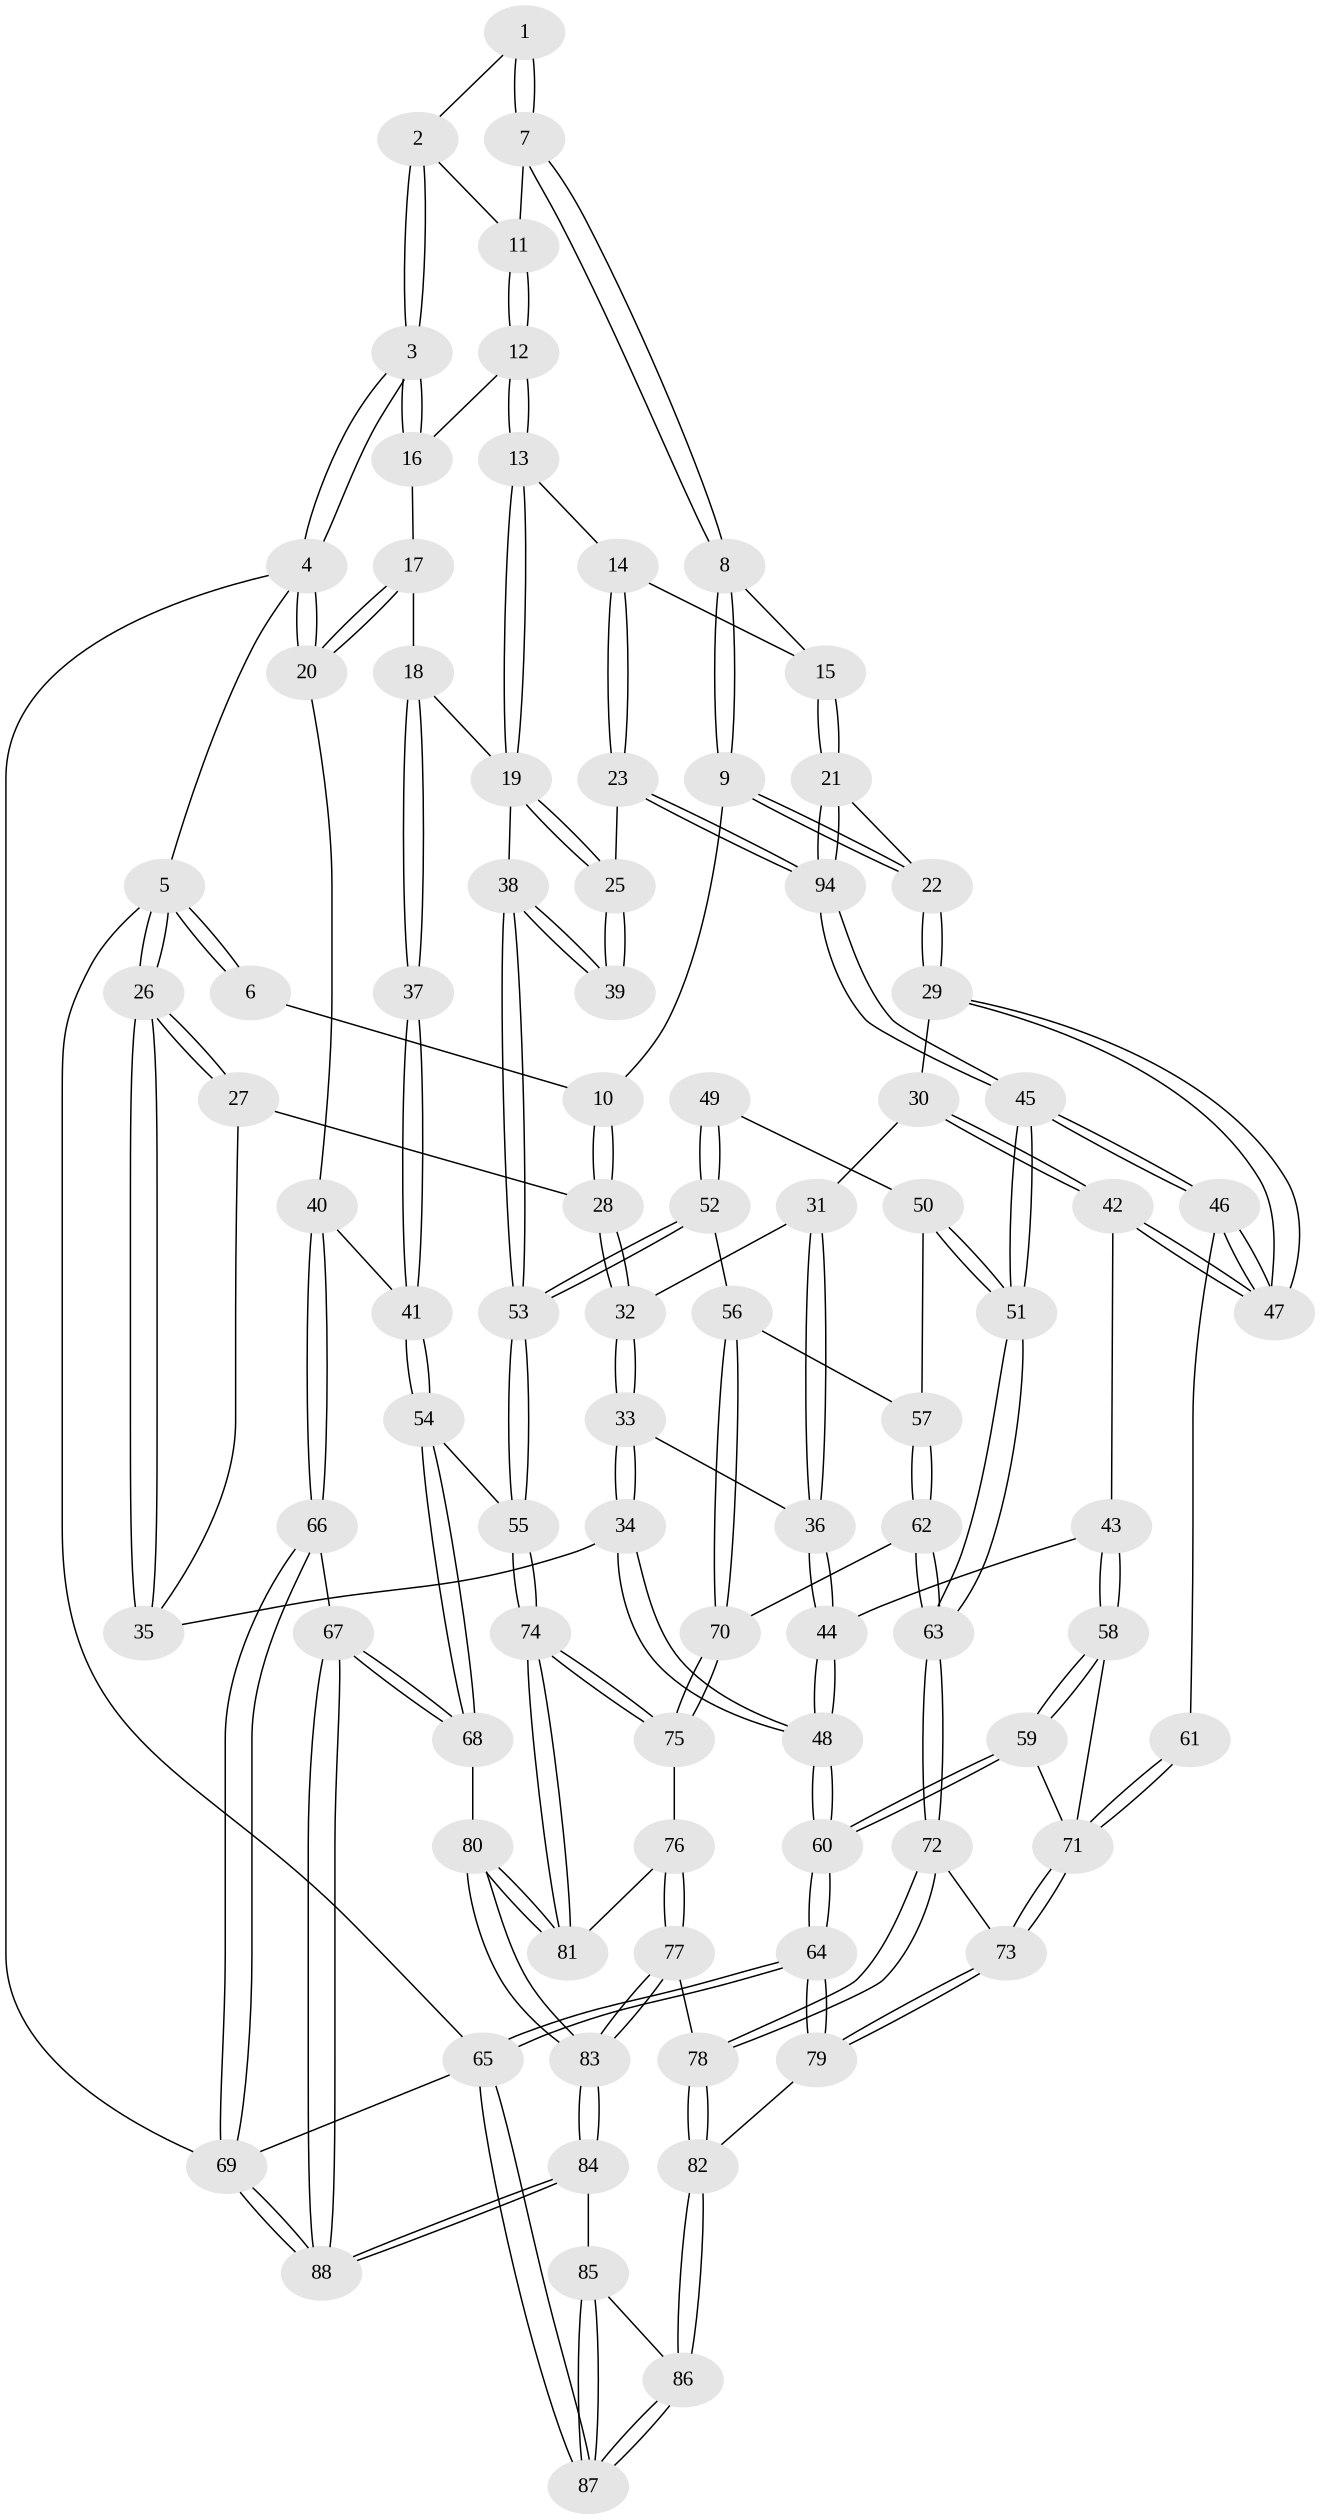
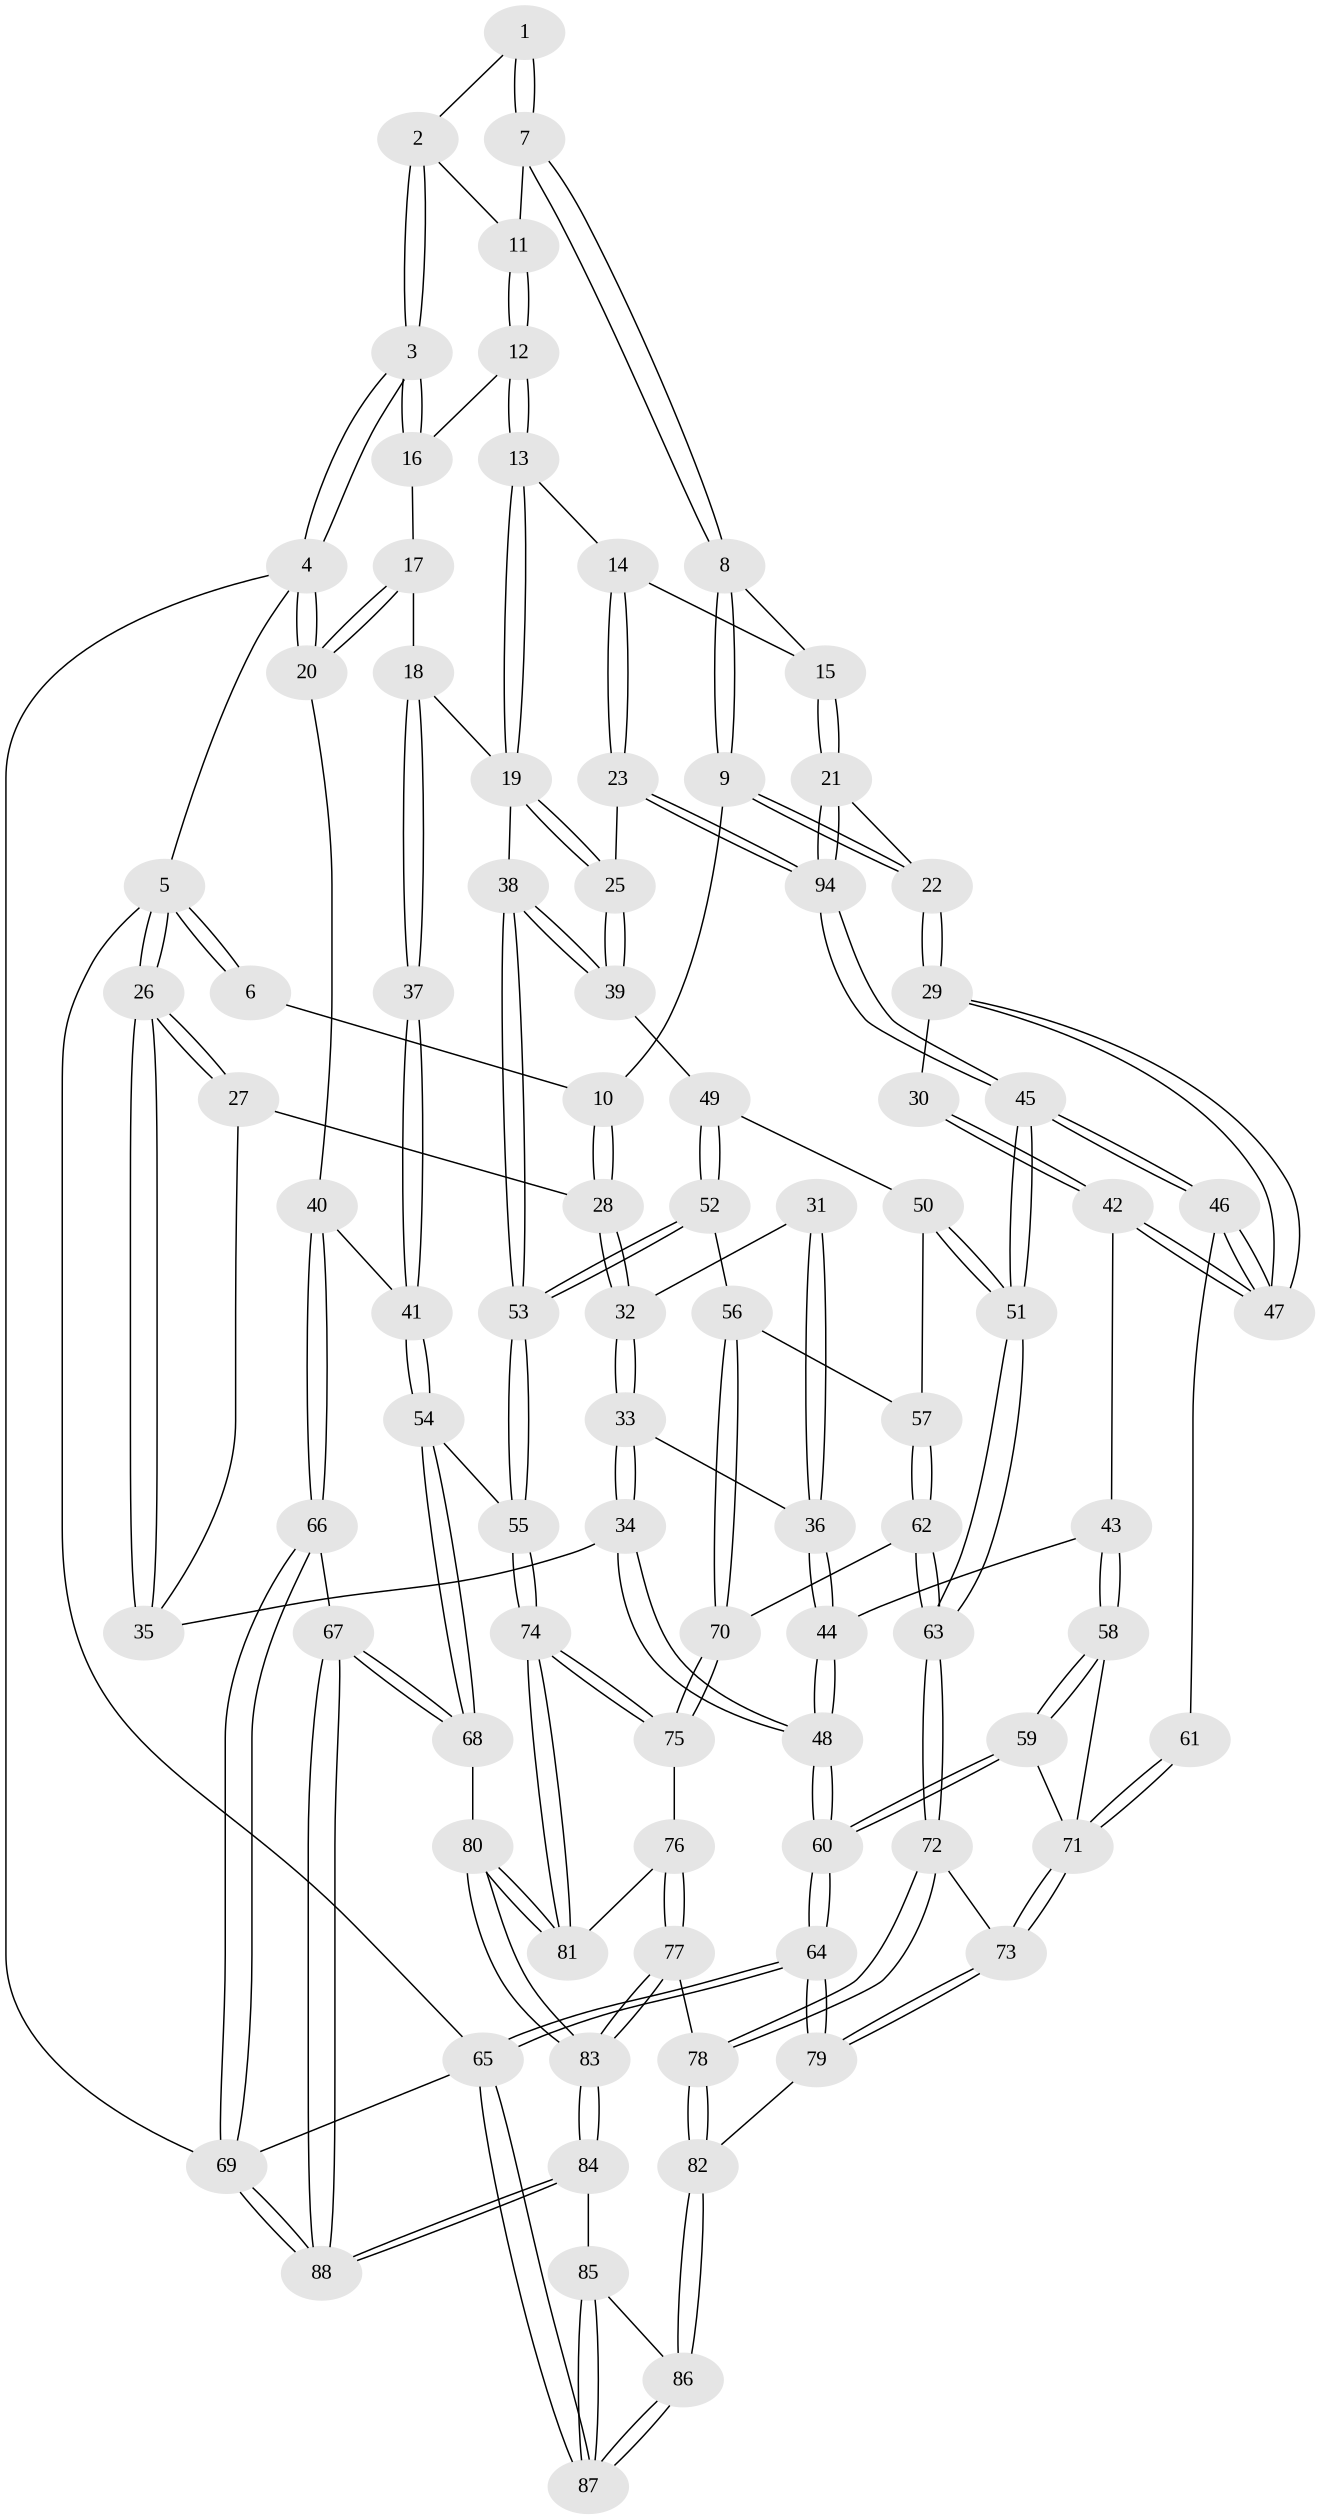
edge "39" -- "49": added
edge "30" -- "31": removed
